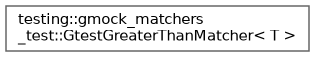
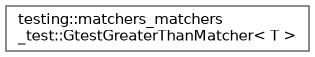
node "testing::gmock_matchers _test::GtestGreaterThanMatcher< T >": label "testing::gmock_matchers _test::GtestGreaterThanMatcher< T >" -> "testing::matchers_matchers _test::GtestGreaterThanMatcher< T >"
